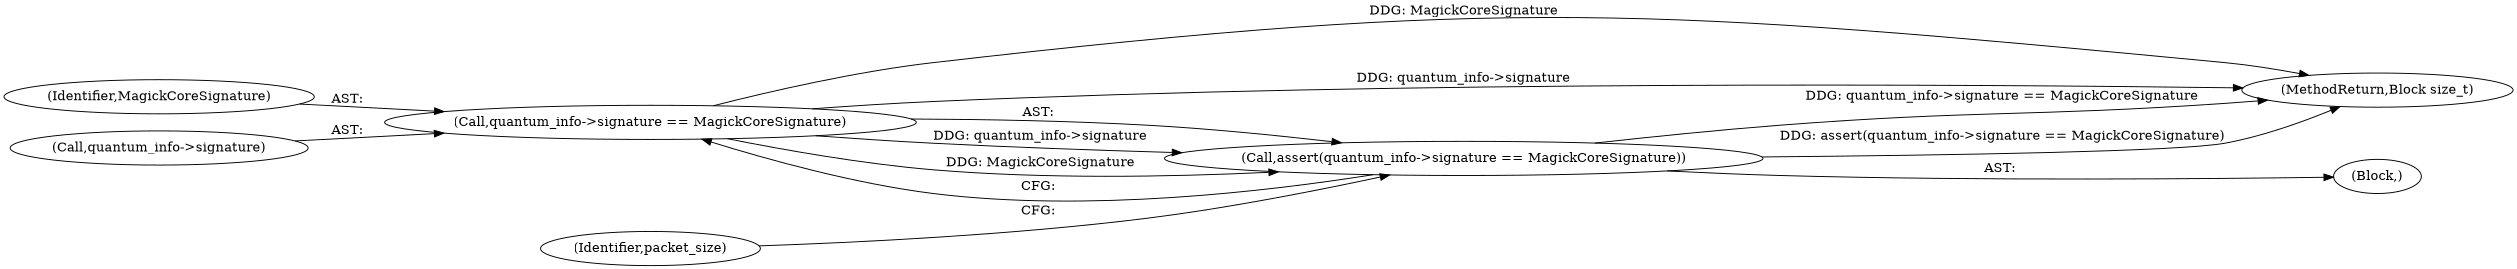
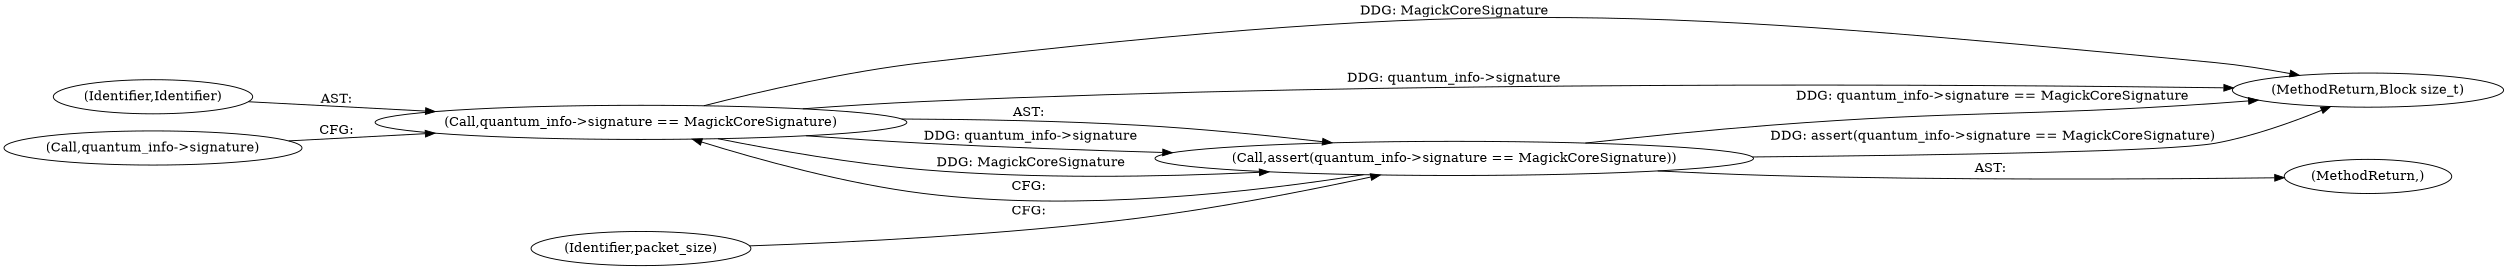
node "(Identifier,MagickCoreSignature)": label "(Identifier,MagickCoreSignature)" -> "(Identifier,Identifier)"
edge "(Call,quantum_info->signature)" -> "(Call,quantum_info->signature == MagickCoreSignature)": label "AST: " -> "CFG: "
node "(Block,)": label "(Block,)" -> "(MethodReturn,)"
